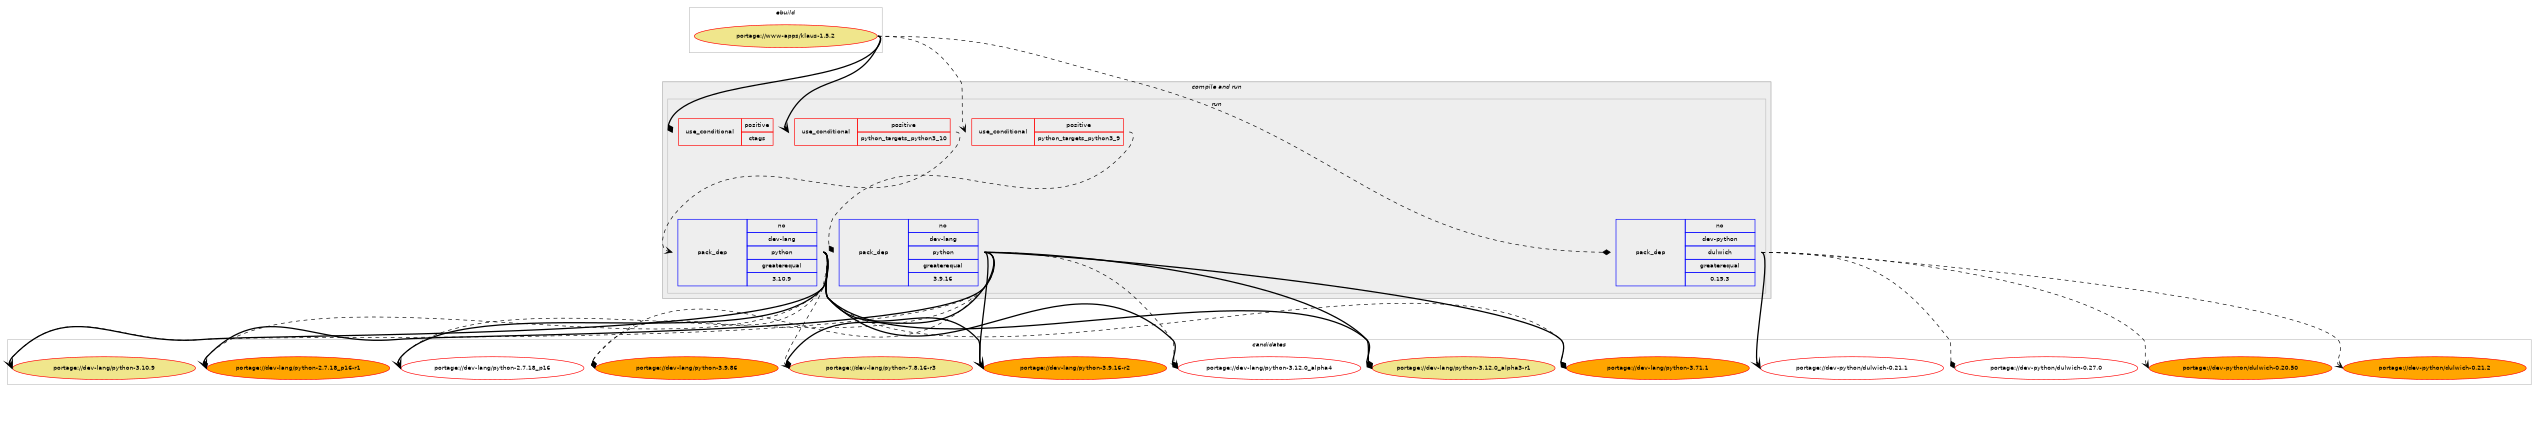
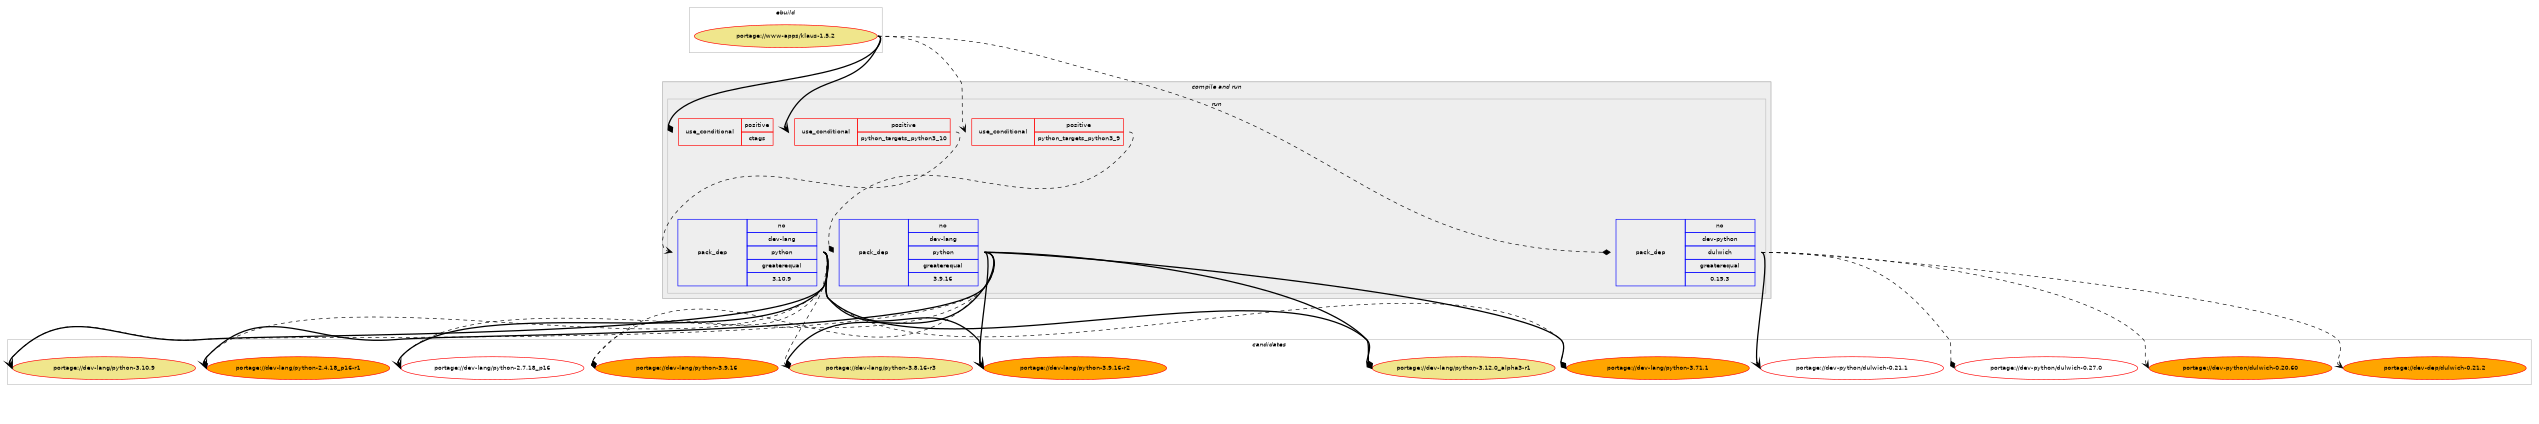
node "portage://dev-lang/python-2.7.18_p16-r1": label "portage://dev-lang/python-2.7.18_p16-r1" -> "portage://dev-lang/python-2.4.18_p16-r1"
node "portage://dev-lang/python-3.9.86": label "portage://dev-lang/python-3.9.86" -> "portage://dev-lang/python-3.9.16"
node "portage://dev-lang/python-7.8.16-r3": label "portage://dev-lang/python-7.8.16-r3" -> "portage://dev-lang/python-3.8.16-r3"
node "portage://dev-lang/python-3.12.0_alpha4": removed
node "portage://dev-python/dulwich-0.20.50": label "portage://dev-python/dulwich-0.20.50" -> "portage://dev-python/dulwich-0.20.60"
node "portage://dev-python/dulwich-0.21.2": label "portage://dev-python/dulwich-0.21.2" -> "portage://dev-dep/dulwich-0.21.2"
